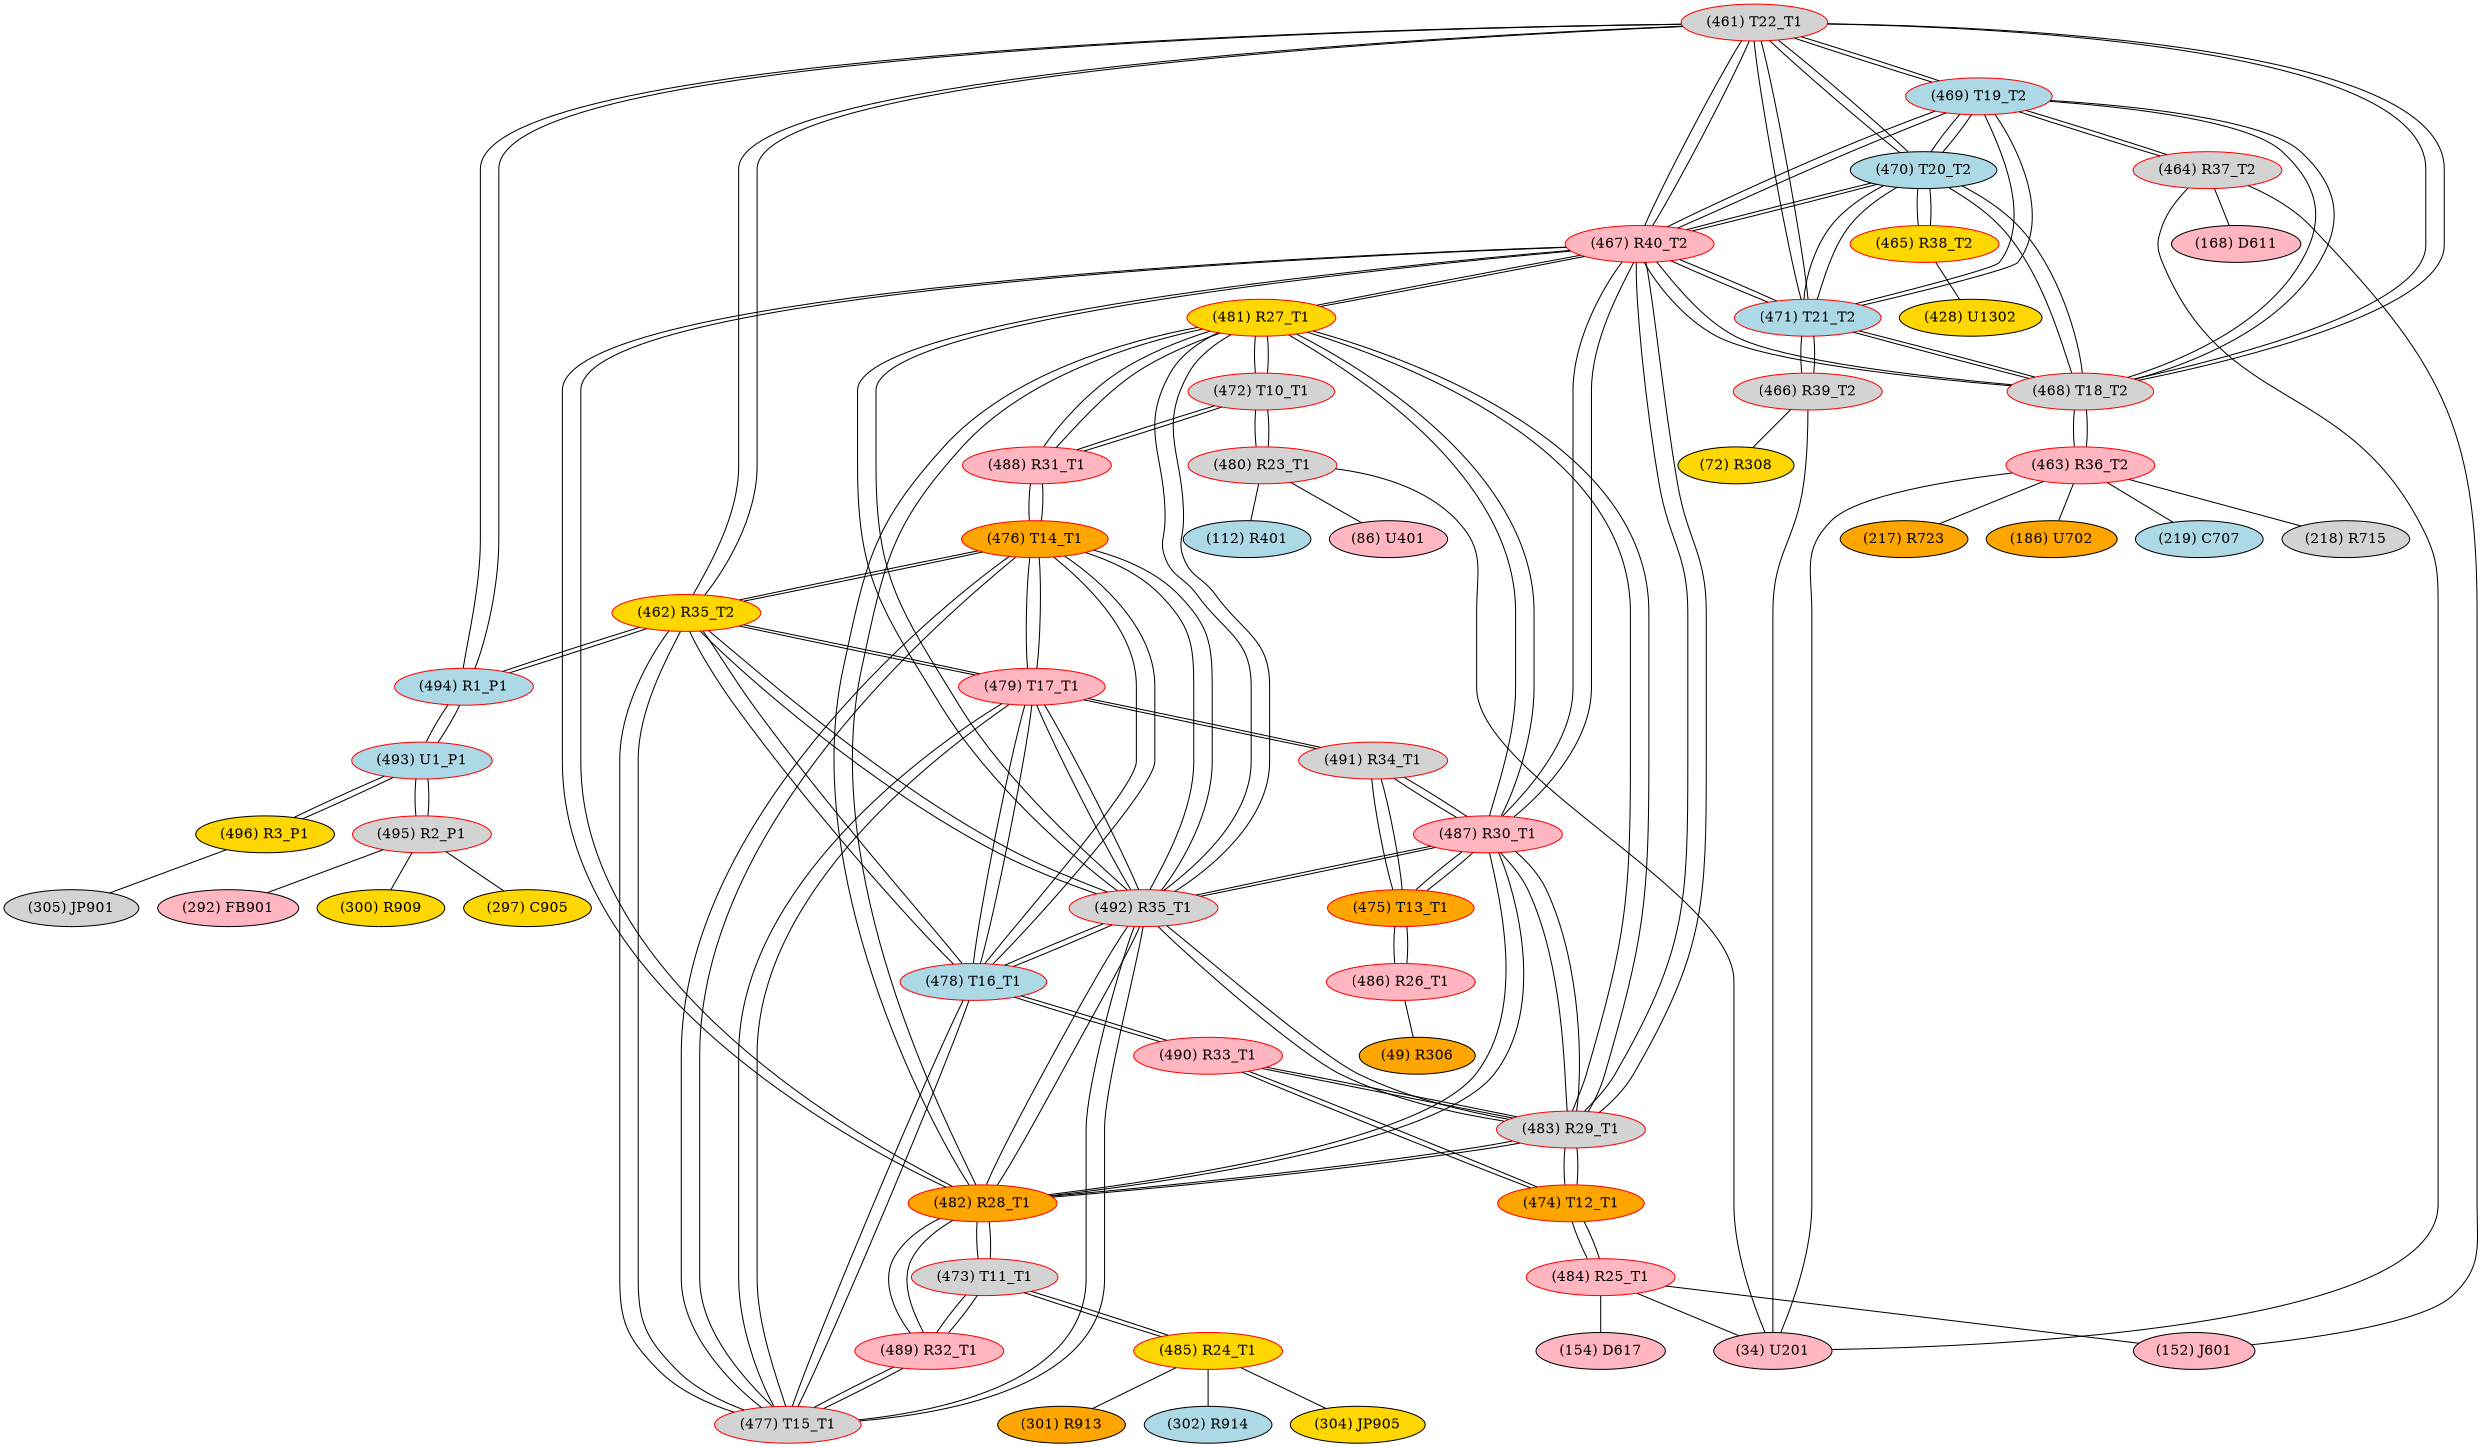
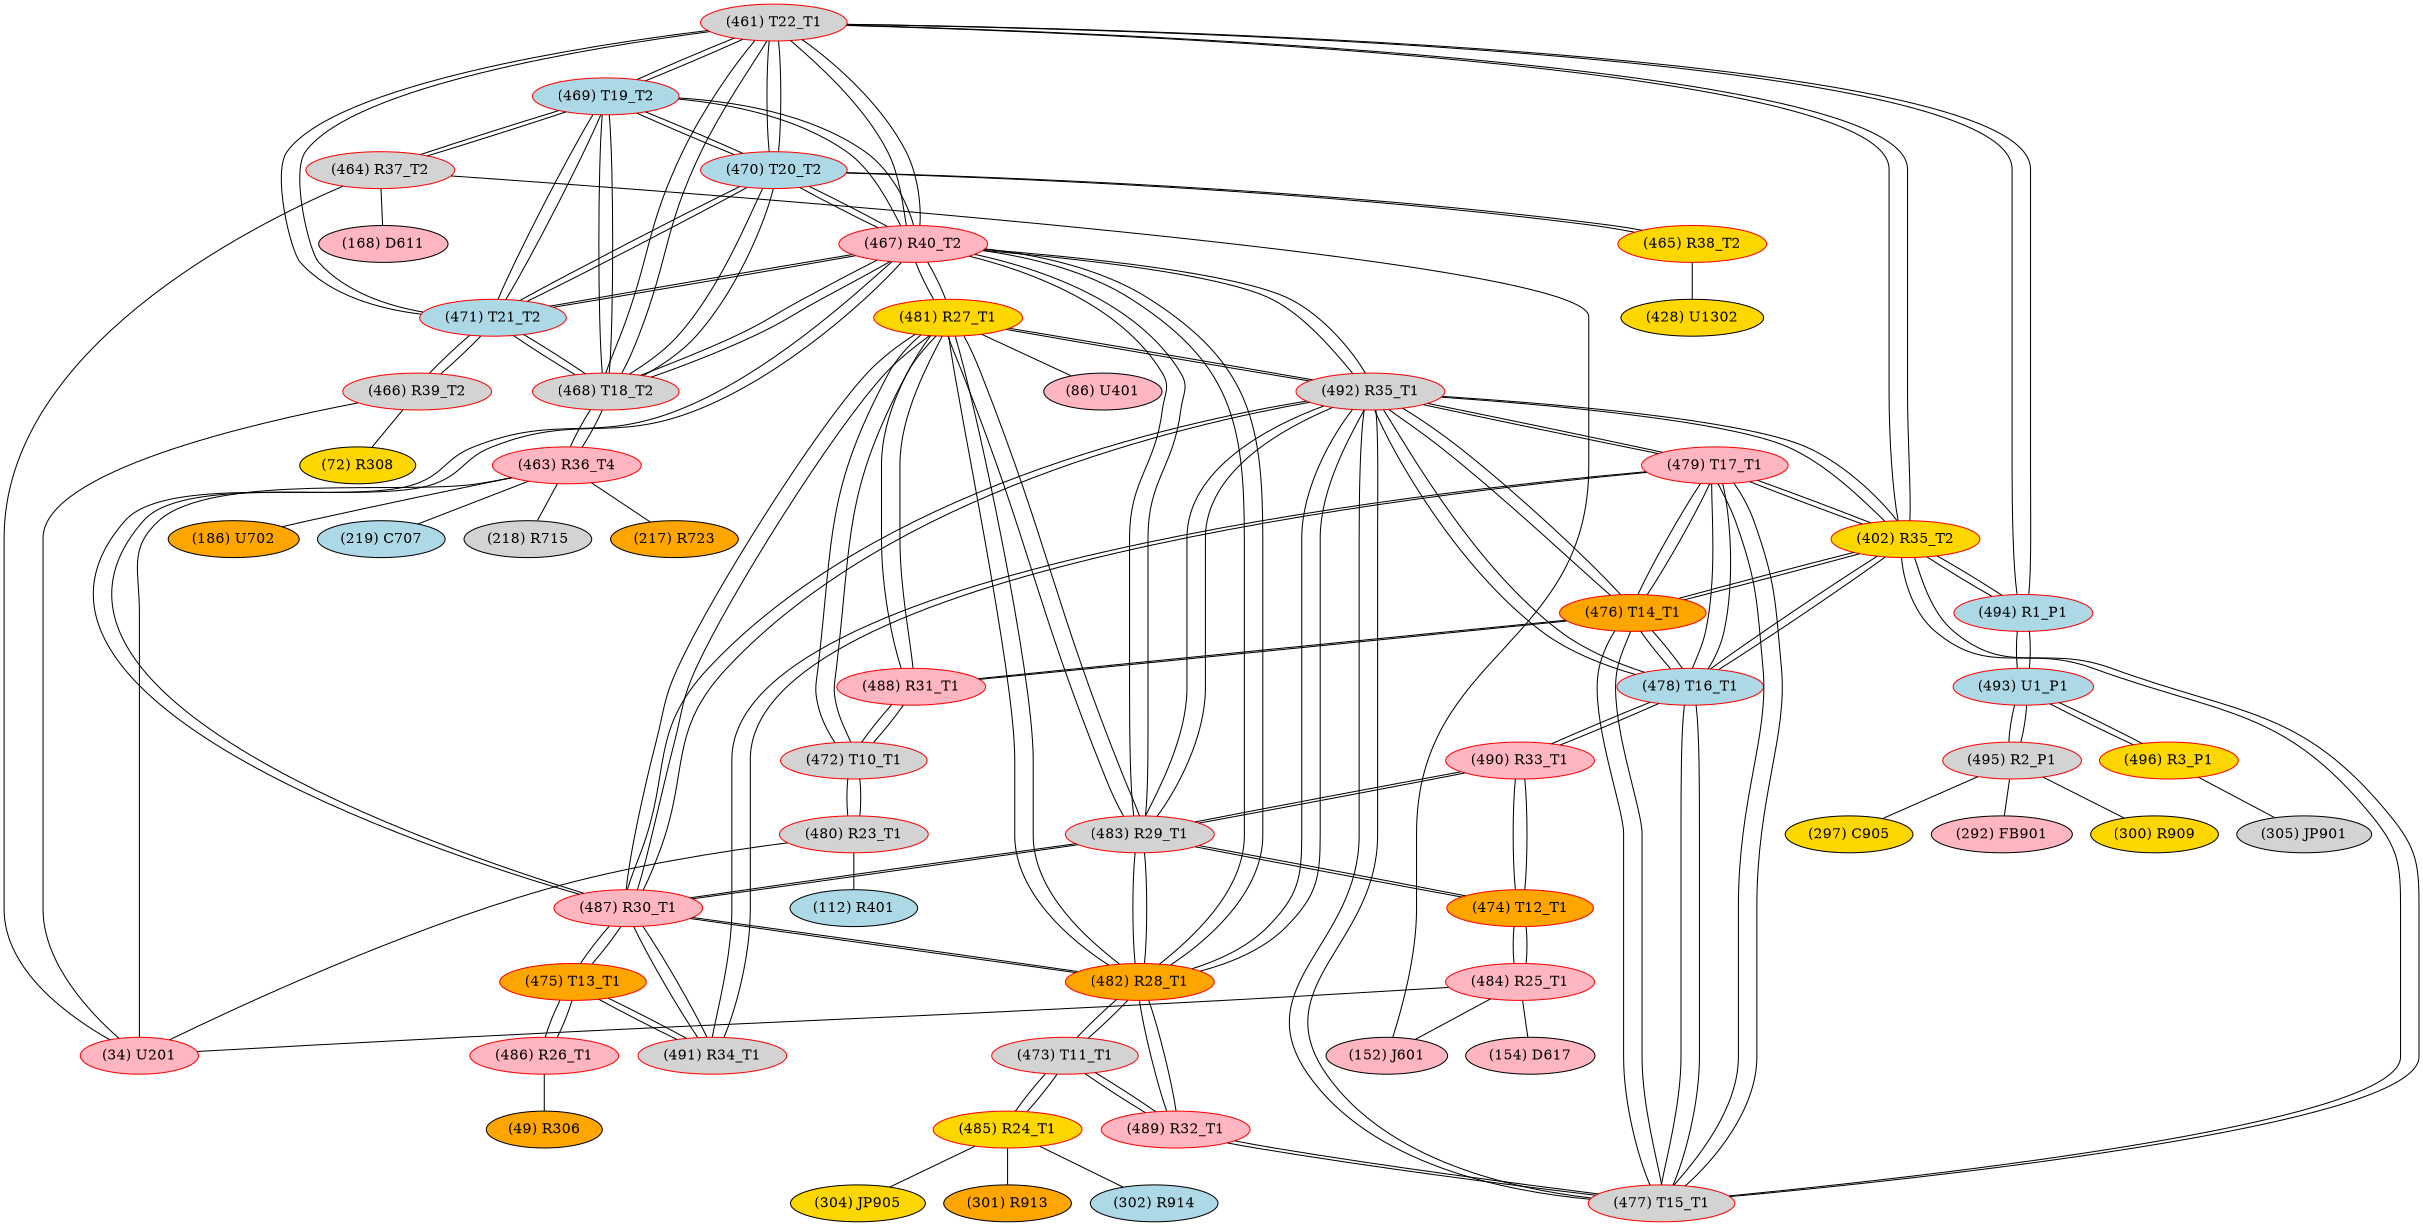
node "(470) T20_T2": color black -> red
node "(463) R36_T2": label "(463) R36_T2" -> "(463) R36_T4"
edge "(480) R23_T1" -- "(86) U401": now "(481) R27_T1" -- "(86) U401"
node "(462) R35_T2": label "(462) R35_T2" -> "(402) R35_T2"
node "(496) R3_P1": color black -> red
node "(34) U201": color black -> red
